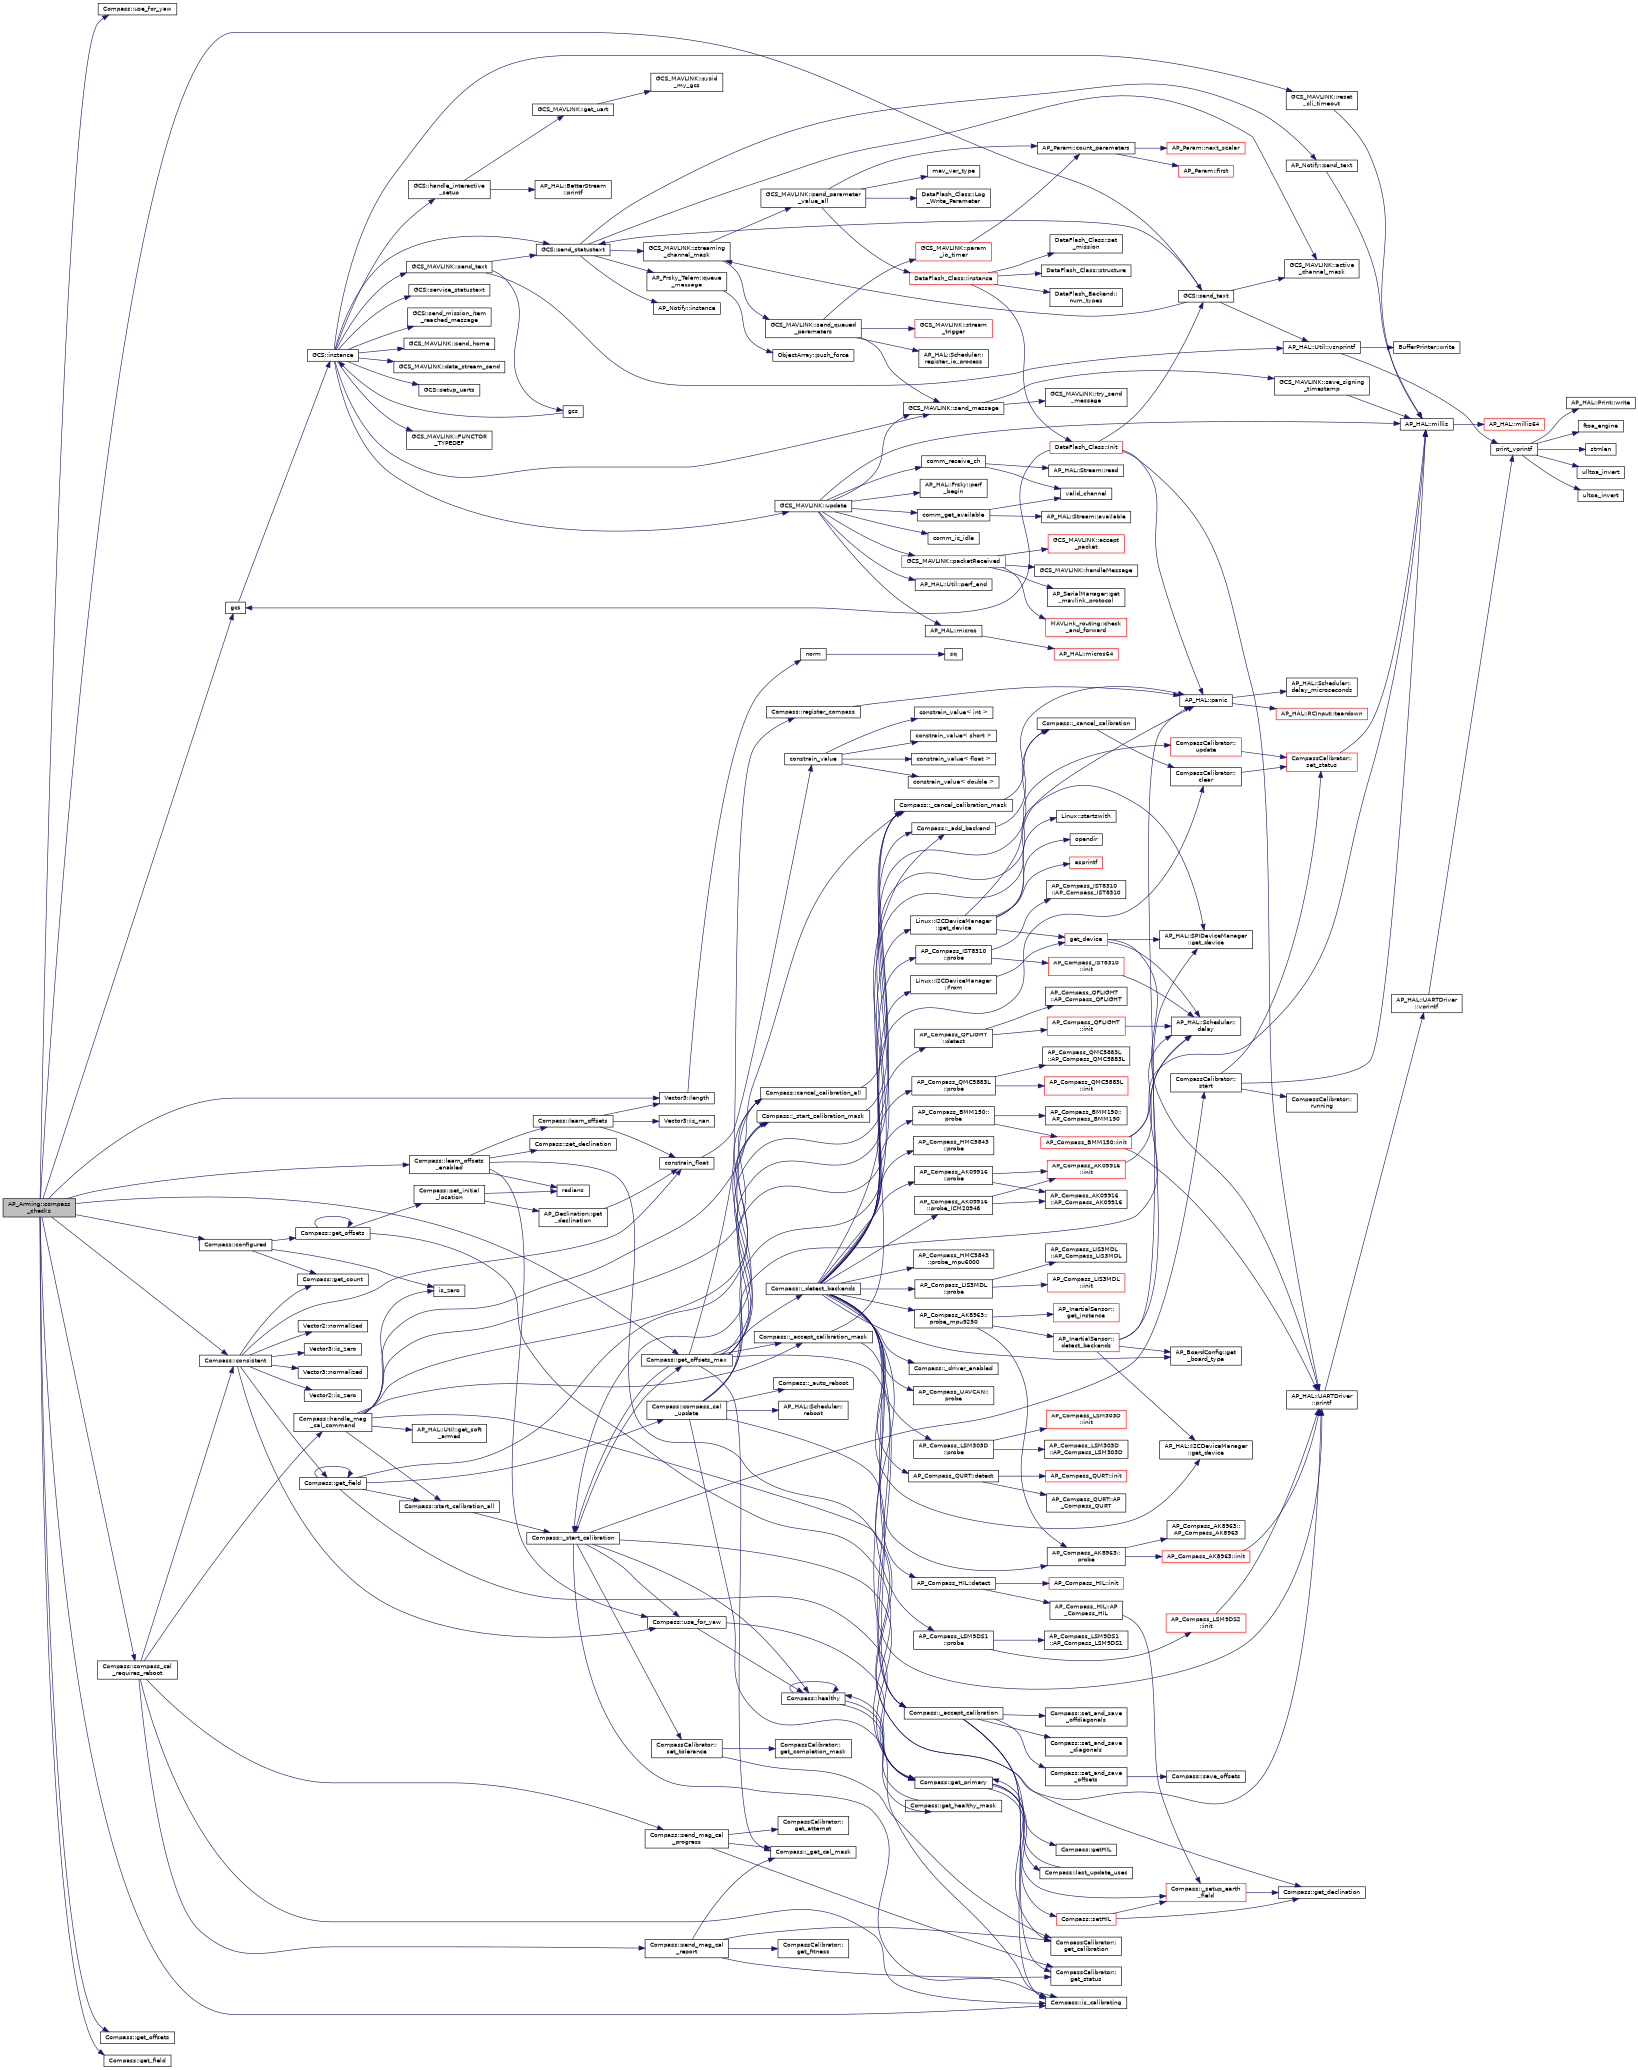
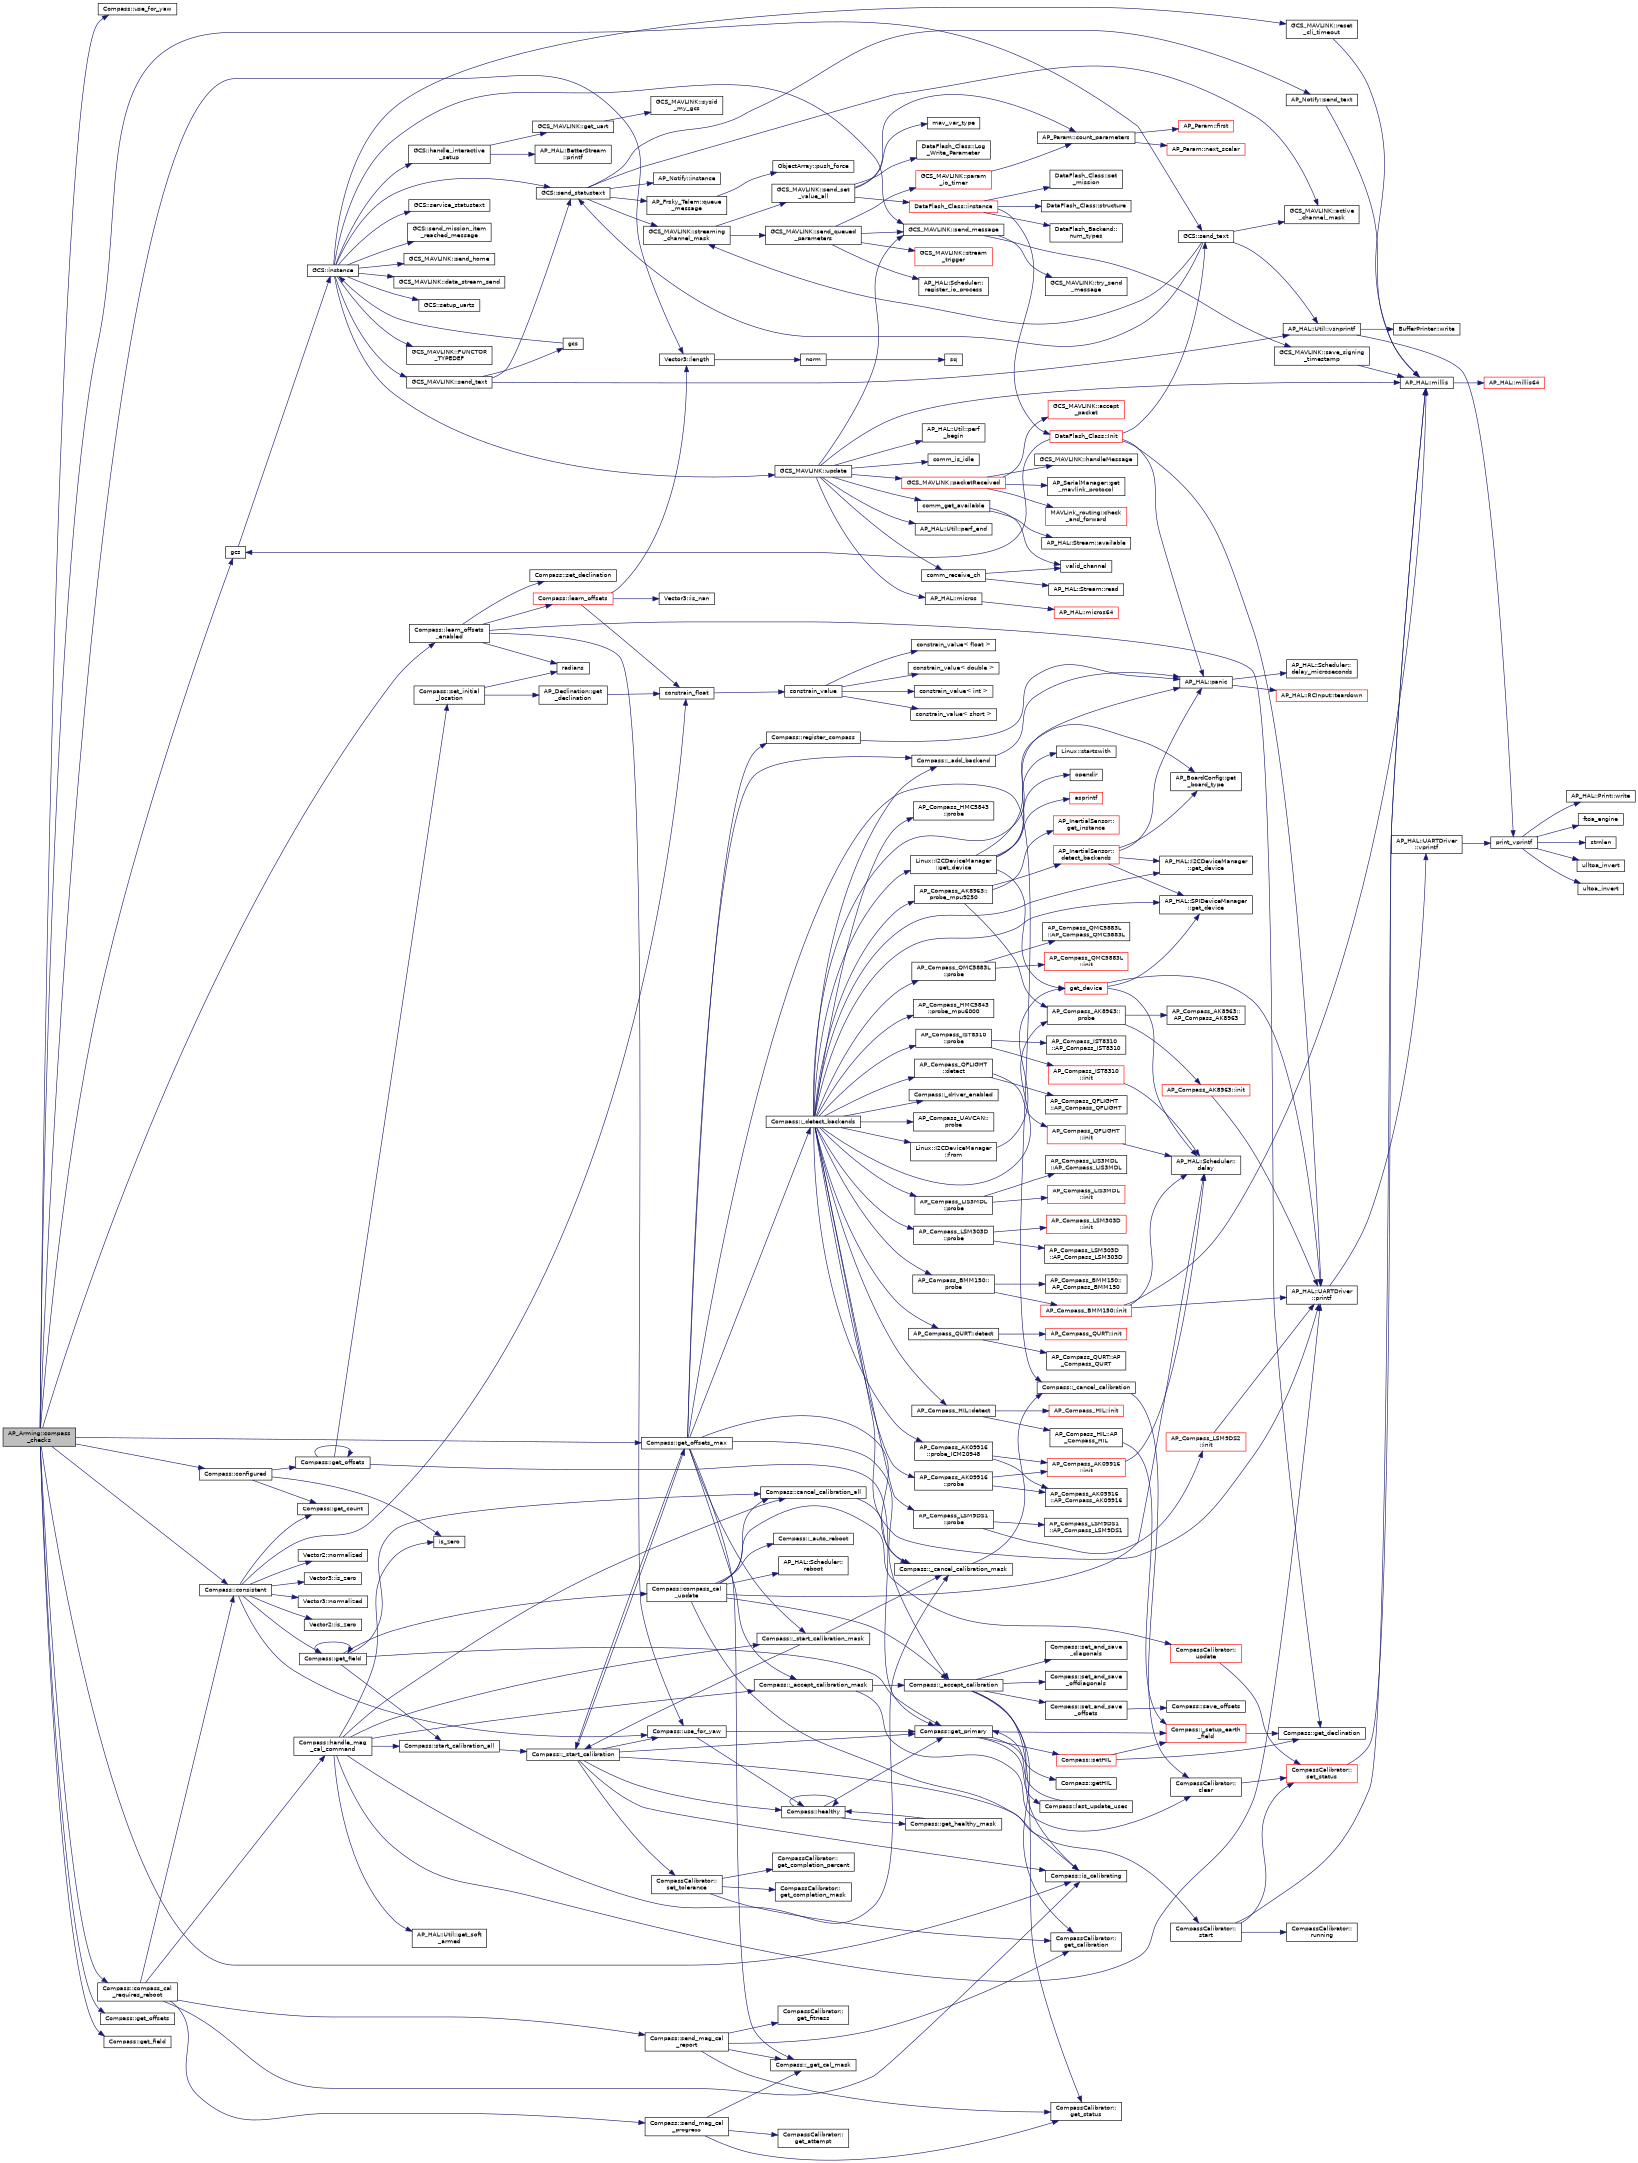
node "GCS_MAVLINK::send_parameter _value_all": label "GCS_MAVLINK::send_parameter _value_all" -> "GCS_MAVLINK::send_set _value_all"
node "AP_HAL::Frsky::perf _begin": label "AP_HAL::Frsky::perf _begin" -> "AP_HAL::Util::perf _begin"
node "Compass::learn_offsets": color black -> red
node "CompassCalibrator:: get_completion_percent": added
